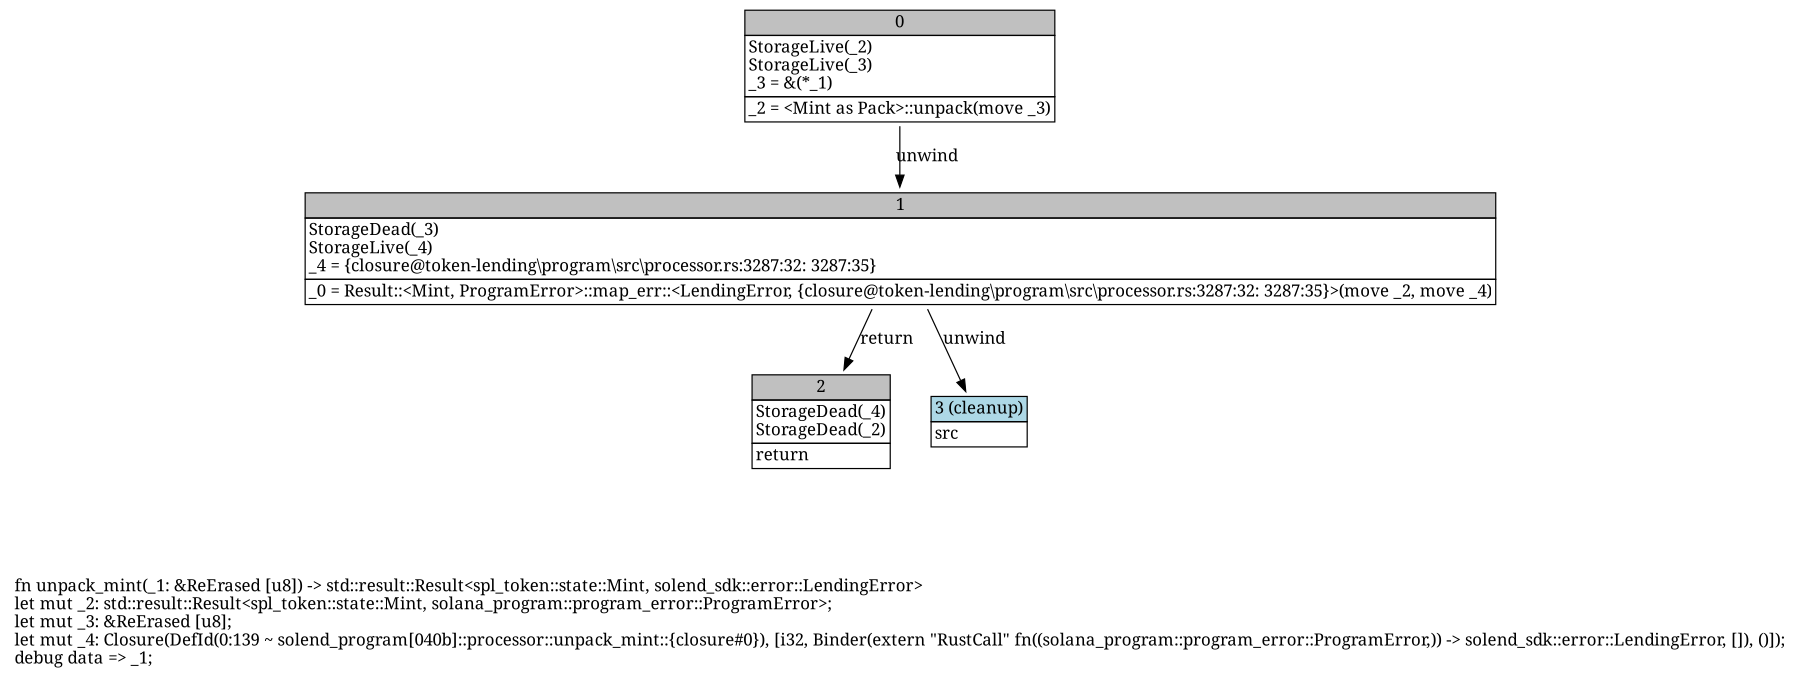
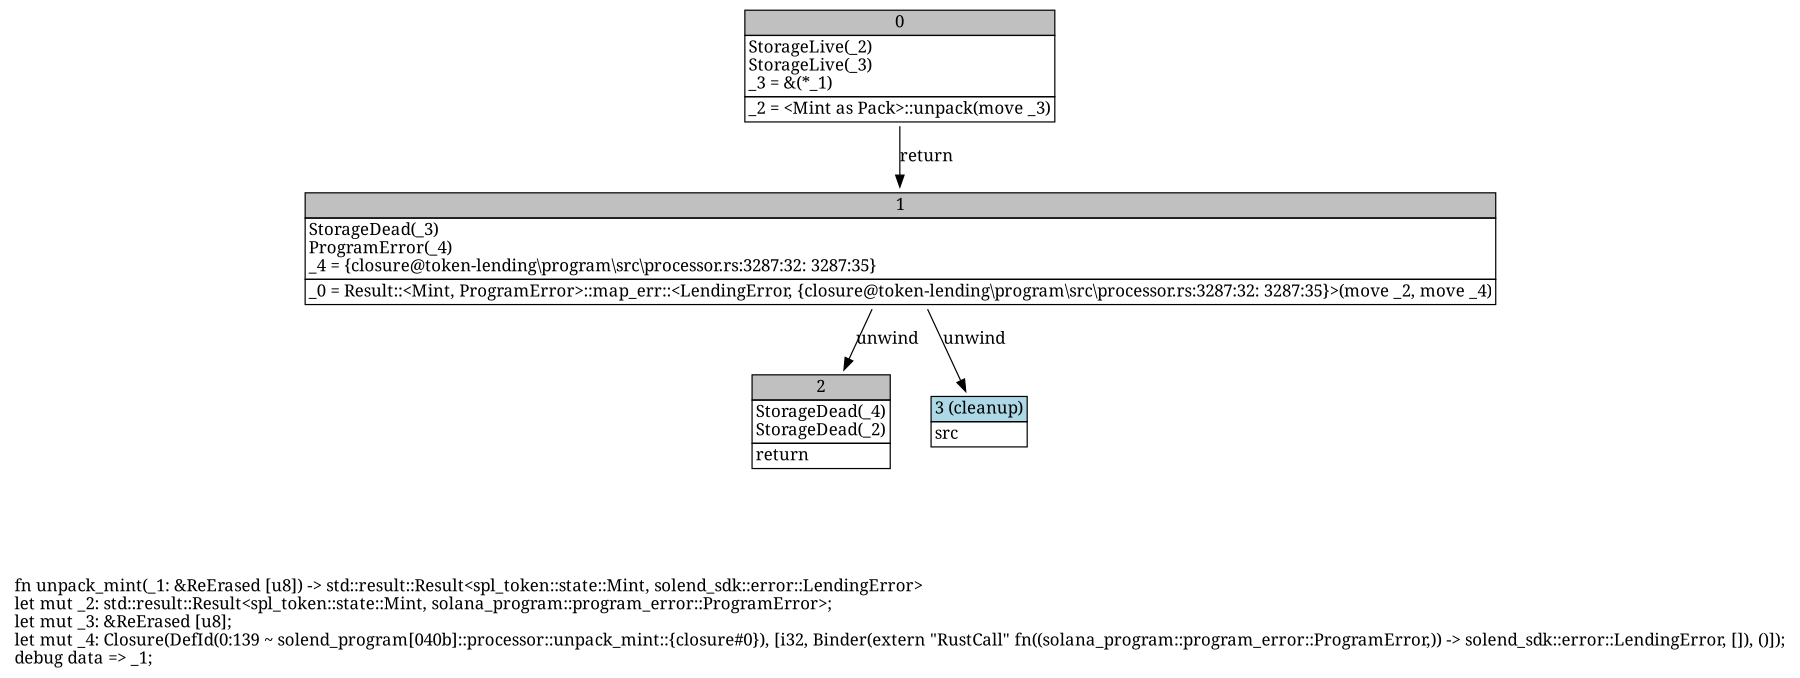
edge "0" -> "1": label "unwind" -> "return"
node "1": text "StorageLive(_4)" -> "ProgramError(_4)"
edge "1" -> "2": label "return" -> "unwind"
